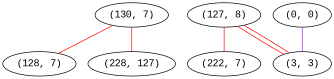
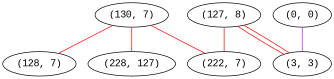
edge "(130, 7)" -- "(222, 7)": added
